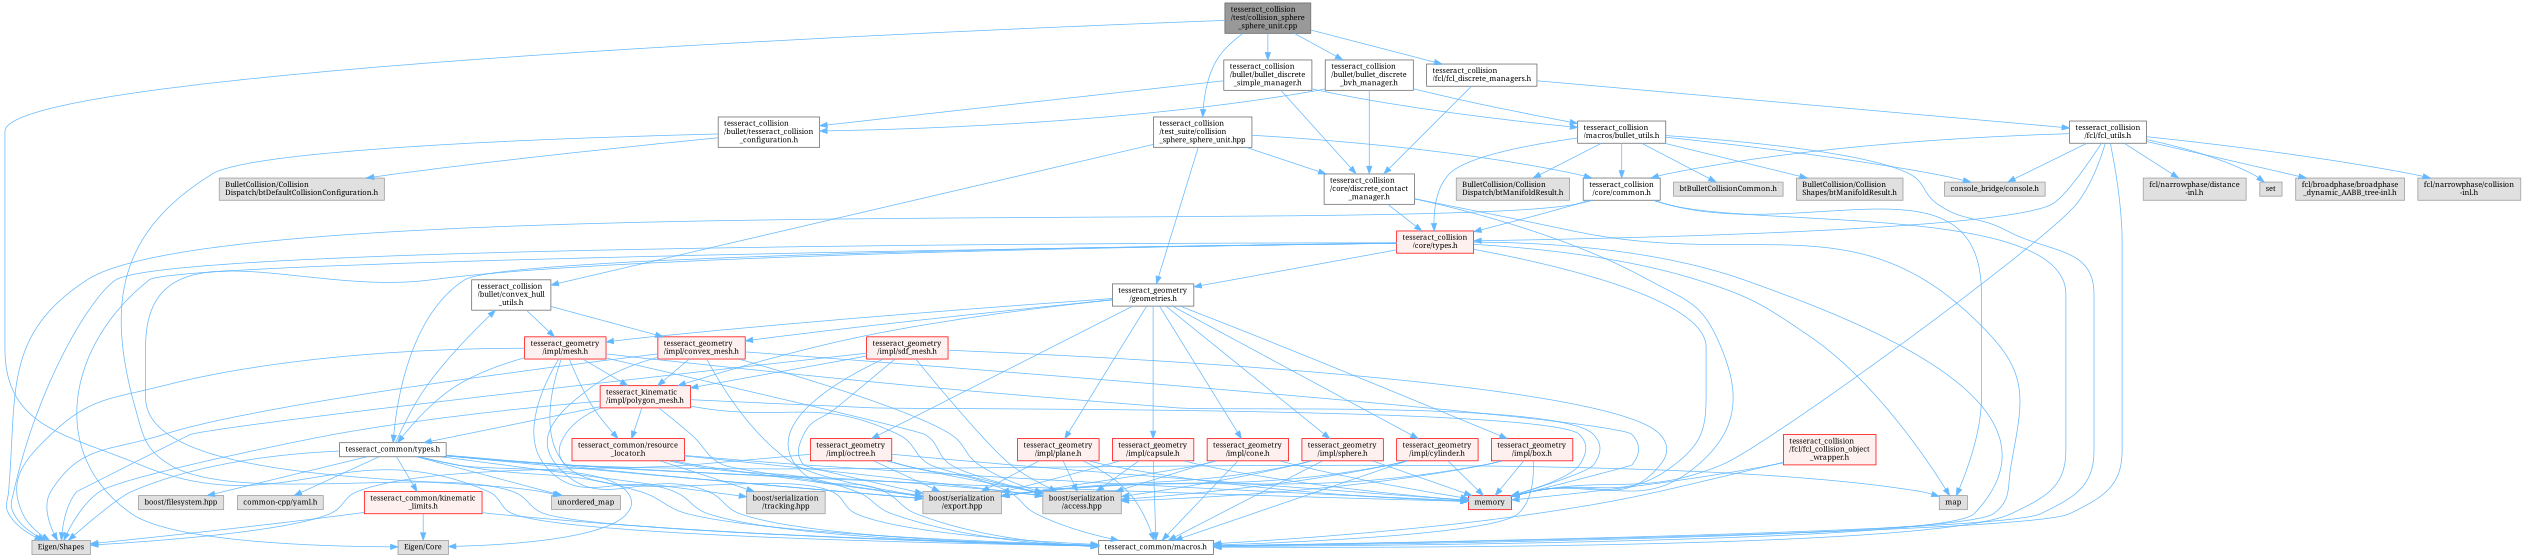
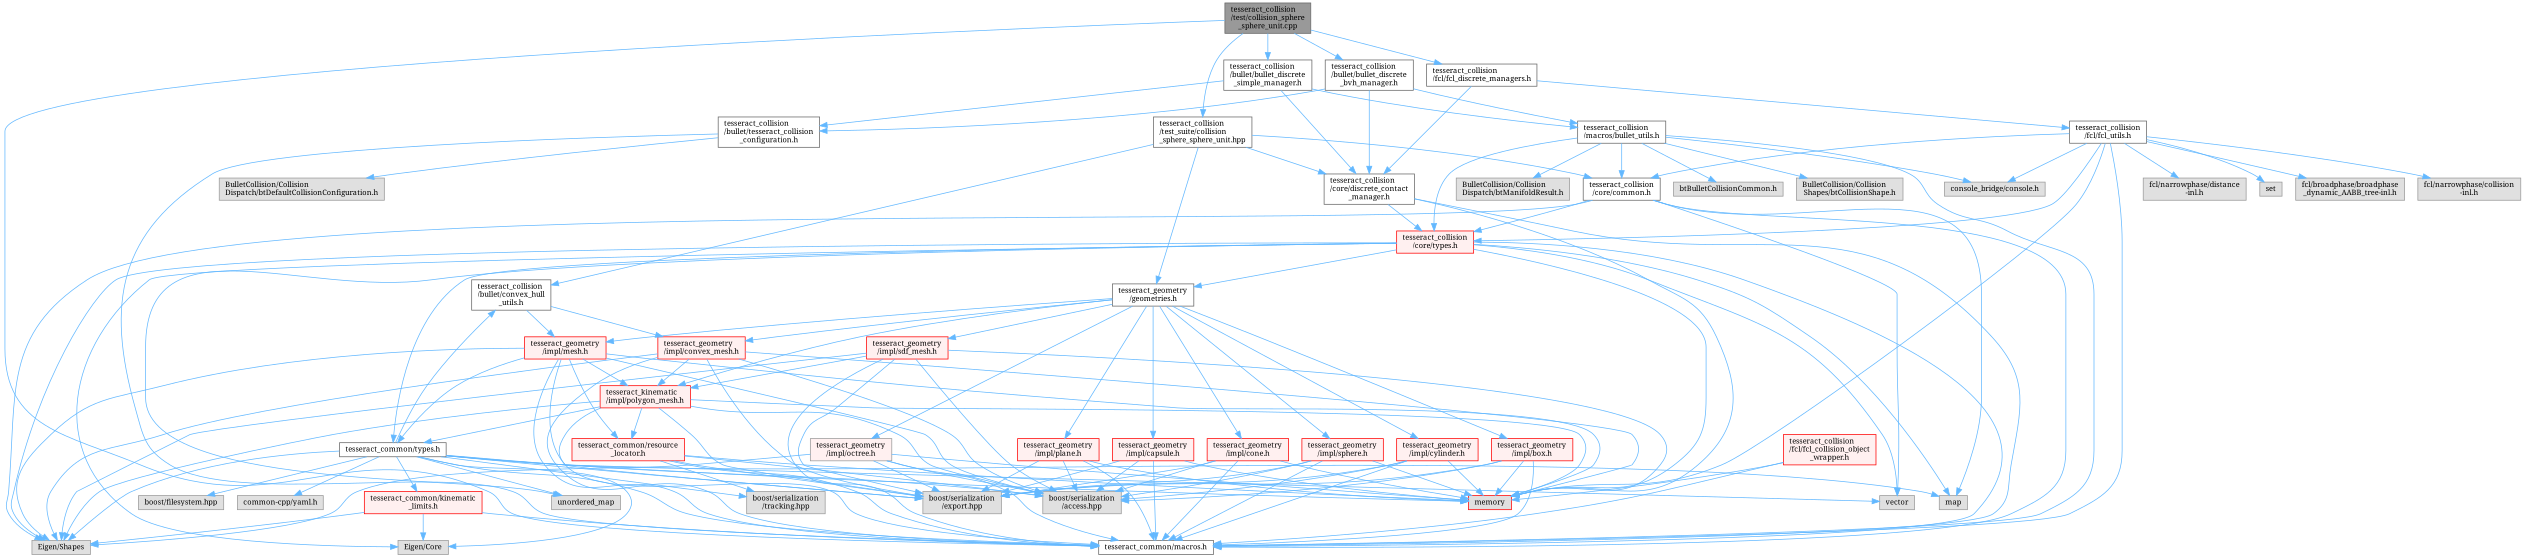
node "BulletCollision/Collision Shapes/btManifoldResult.h": label "BulletCollision/Collision Shapes/btManifoldResult.h" -> "BulletCollision/Collision Shapes/btCollisionShape.h"
edge "tesseract_geometry /geometries.h" -> "tesseract_geometry /impl/sdf_mesh.h": added
node "tesseract_geometry /impl/octree.h": color red -> grey60
node "vector": added
